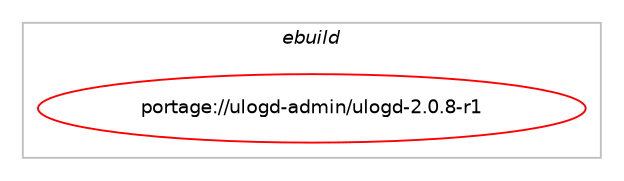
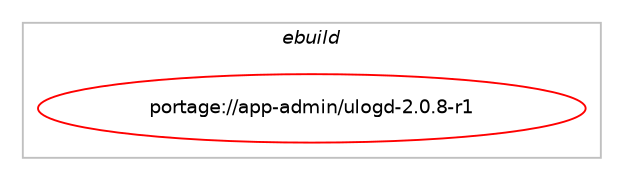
node "portage://ulogd-admin/ulogd-2.0.8-r1": label "portage://ulogd-admin/ulogd-2.0.8-r1" -> "portage://app-admin/ulogd-2.0.8-r1"
